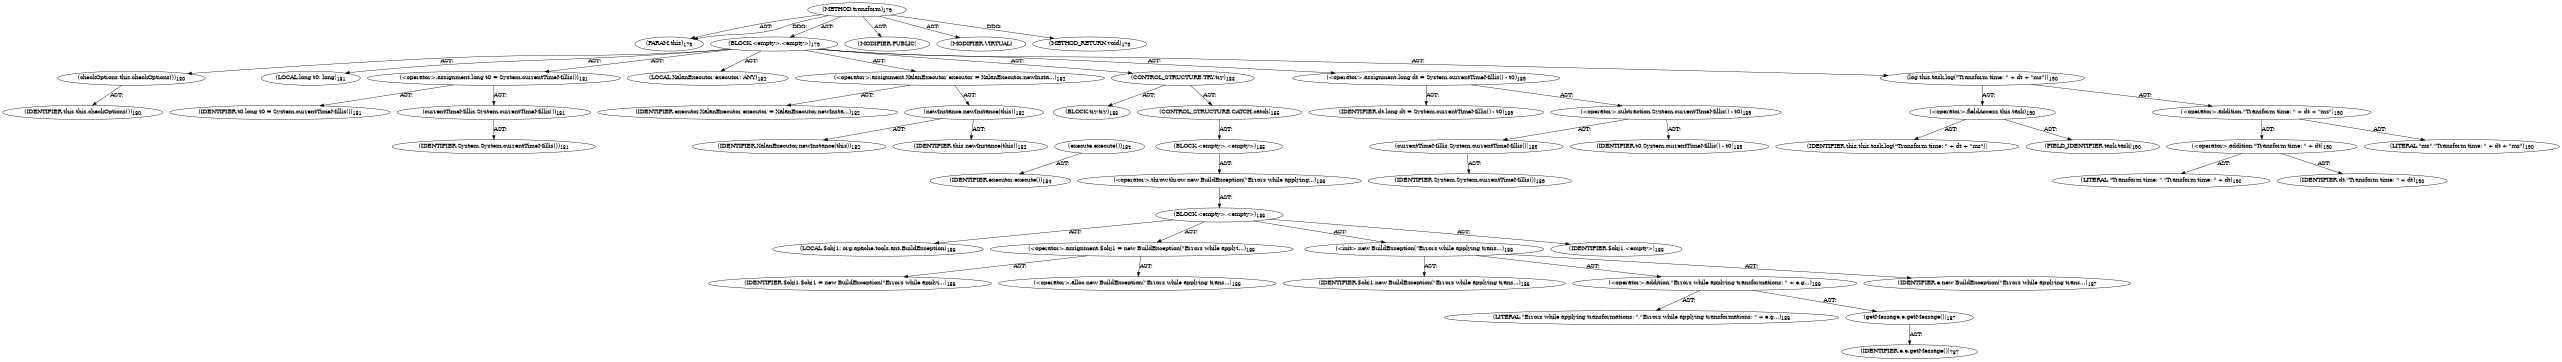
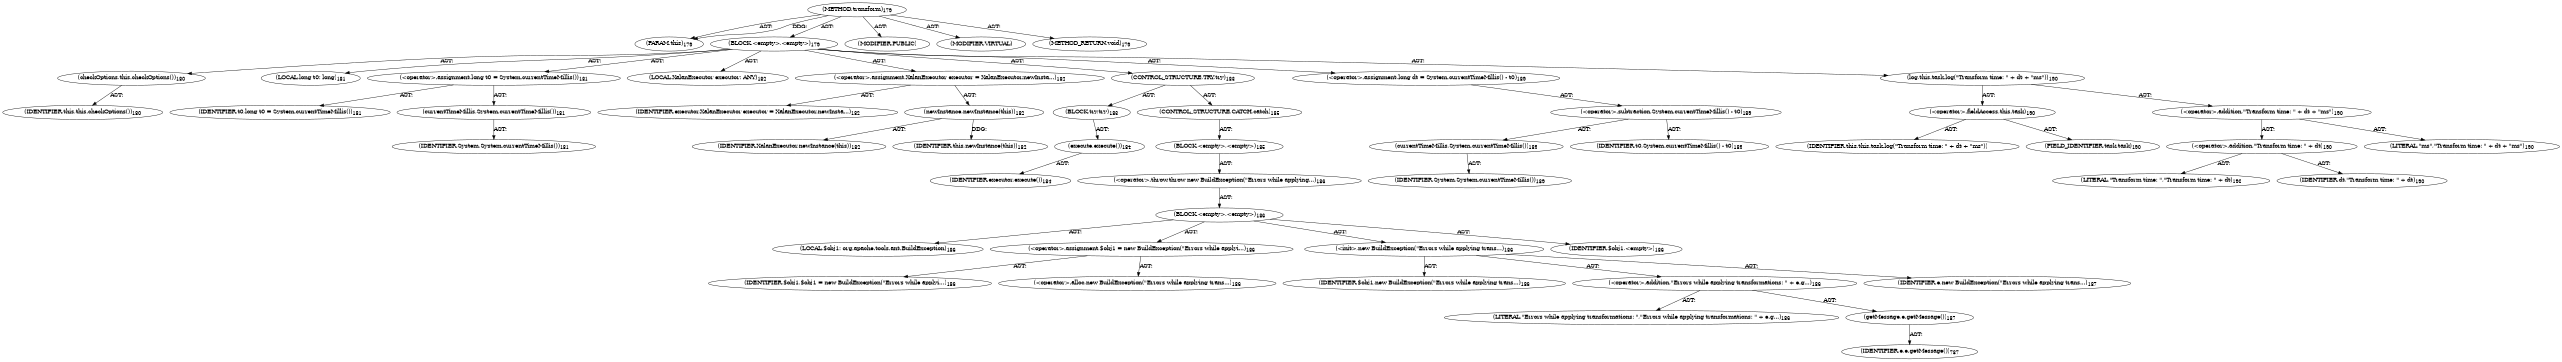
edge "(METHOD,transform)" -> "(METHOD_RETURN,void)": label "DDG: " -> "AST: "
node "(IDENTIFIER,dt,long dt = System.currentTimeMillis() - t0)": removed
edge "(BLOCK,try,try)" -> "(execute,execute())": added, label "AST:"
edge "(newInstance,newInstance(this))" -> "(IDENTIFIER,this,newInstance(this))": label "AST: " -> "DDG: "
